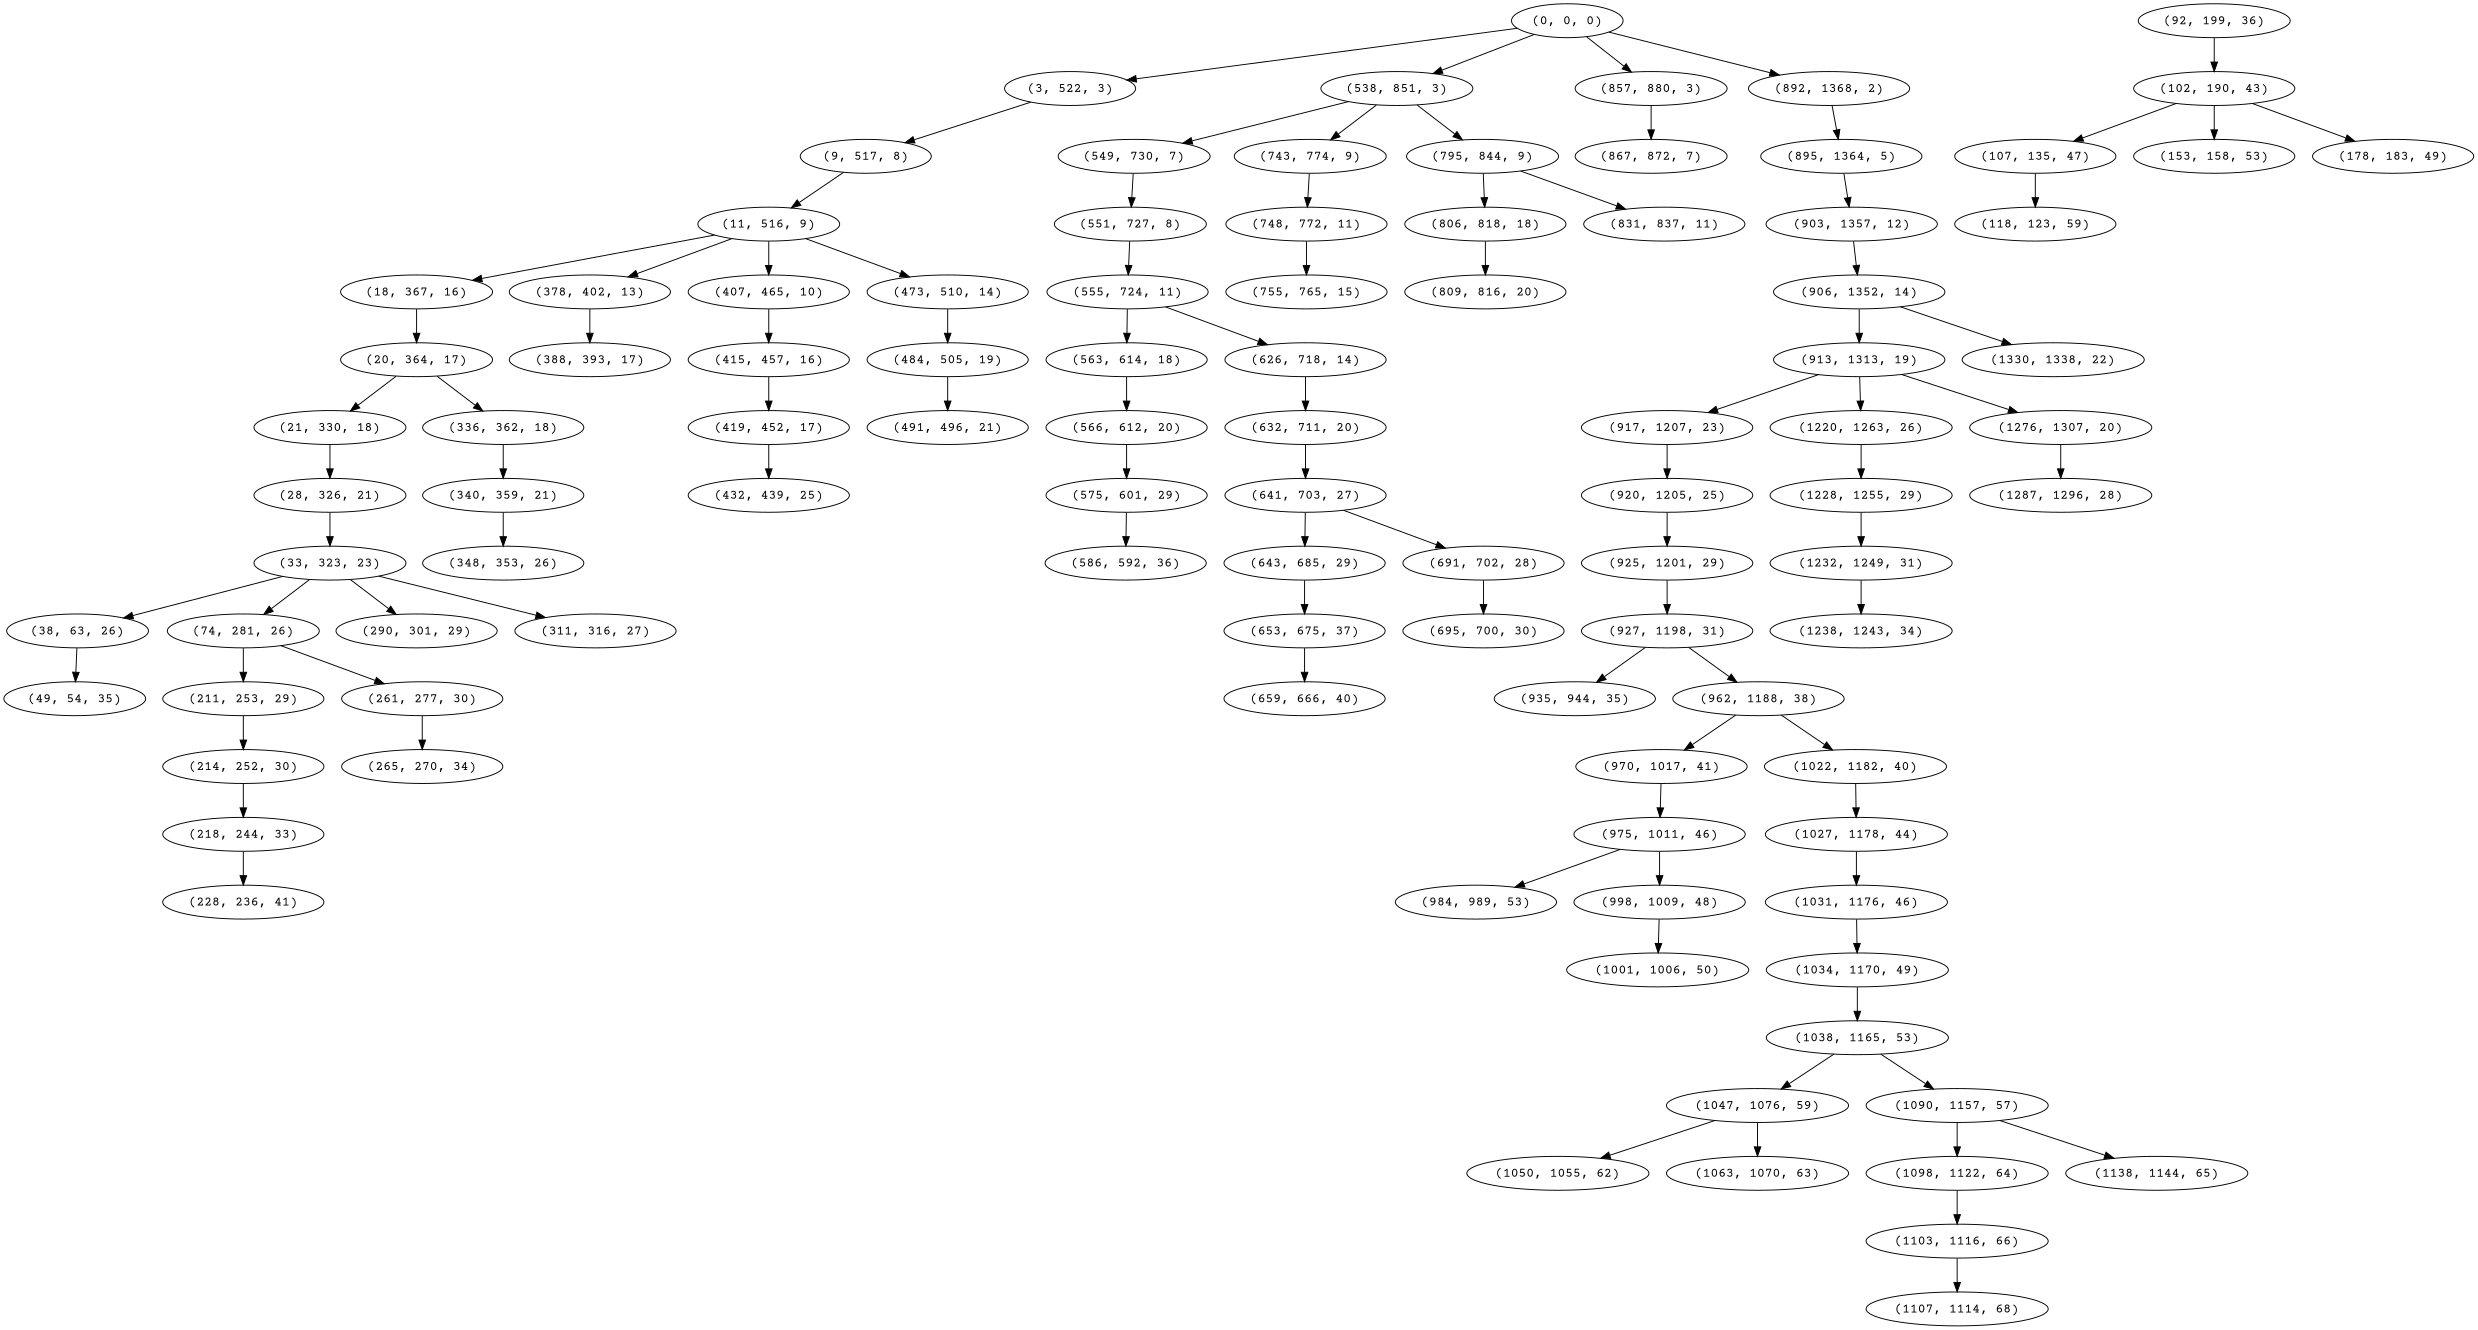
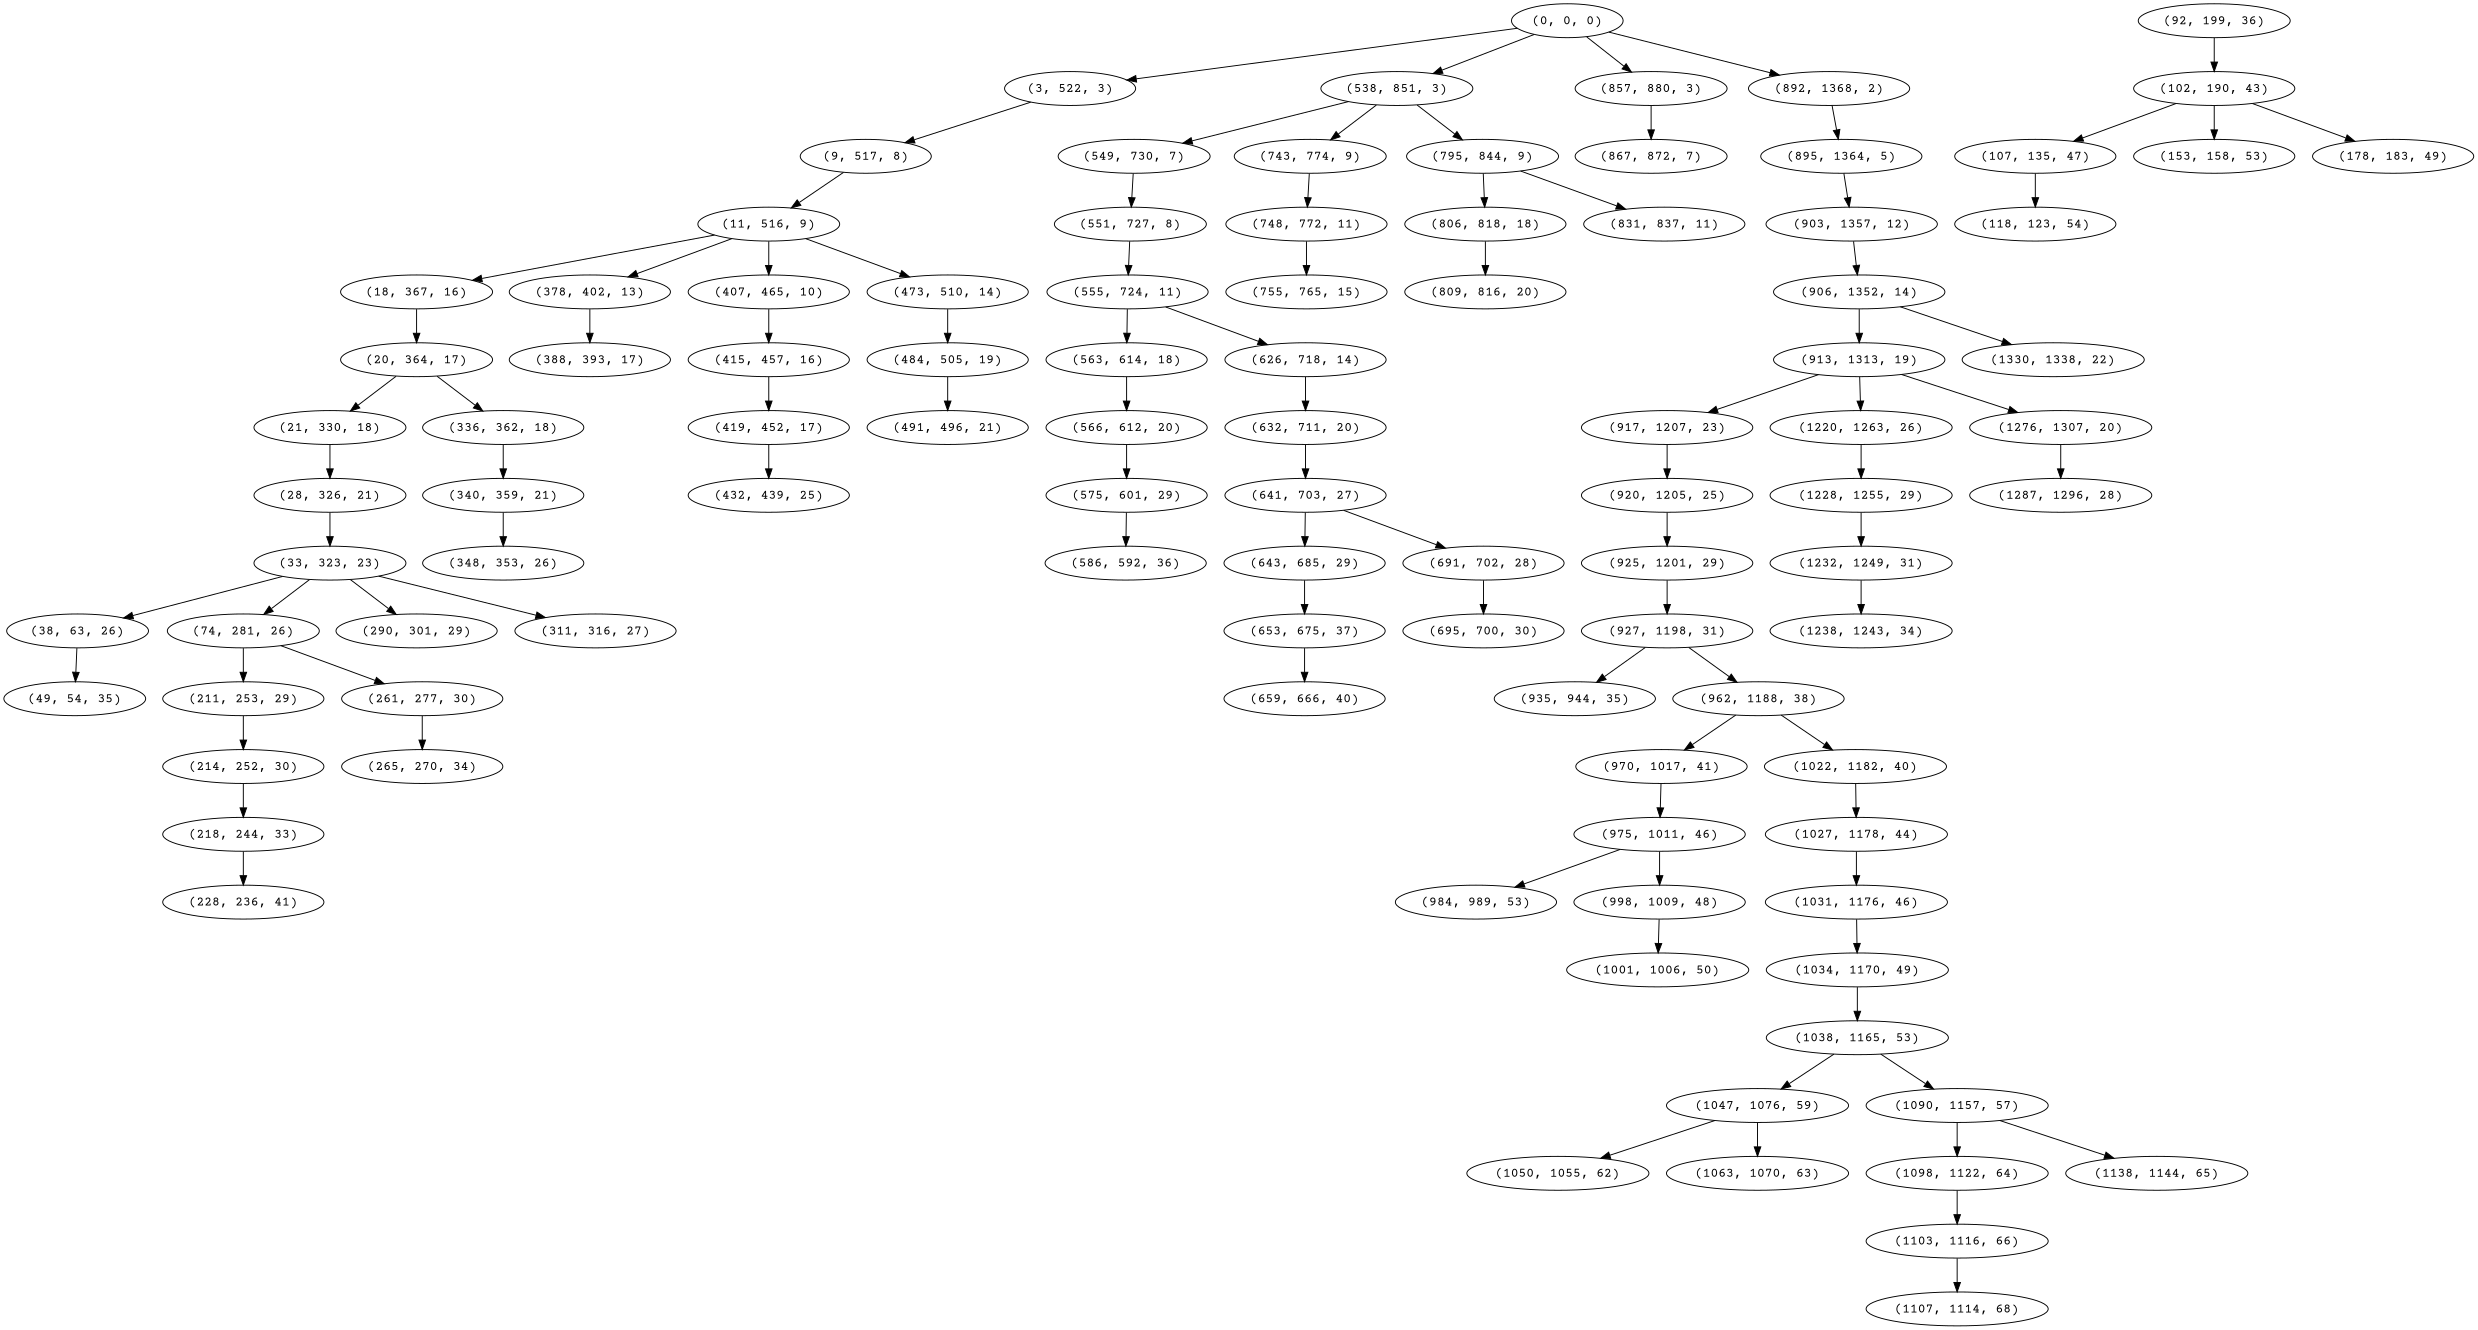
node "(118, 123, 59)": label "(118, 123, 59)" -> "(118, 123, 54)"
